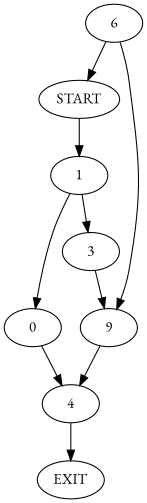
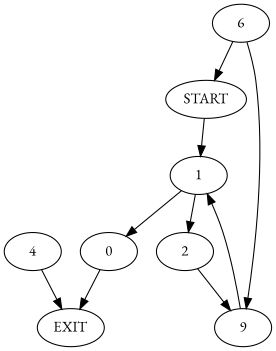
node "3": label "3" -> "2"
edge "0" -> "4": now "0" -> "EXIT"
edge "9" -> "4": now "9" -> "1"
